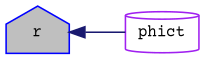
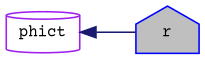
edge "phict" -> "r": reversed
